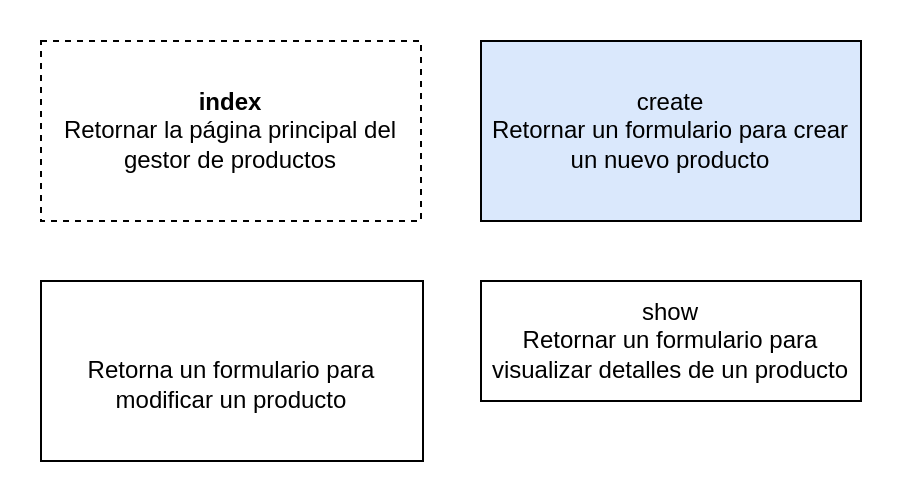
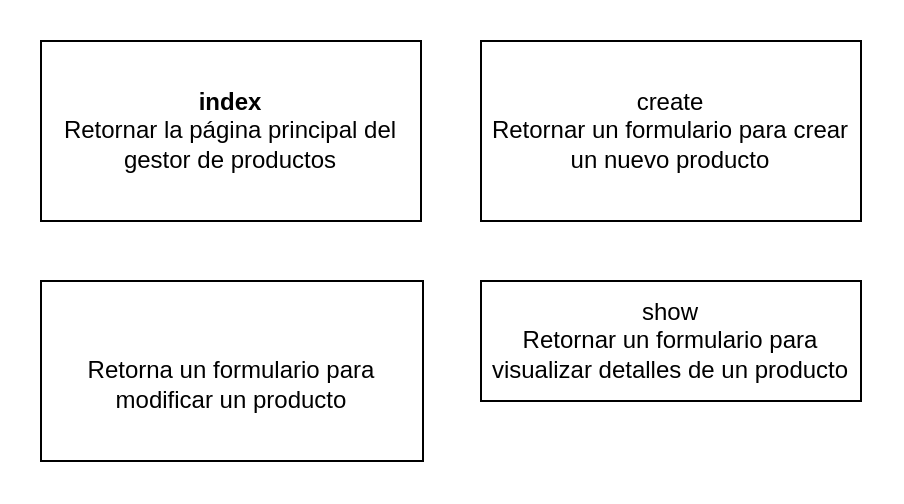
node "index Retornar la página principal del gestor de productos": style dashed -> solid
node "create Retornar un formulario para crear un nuevo producto": fillcolor #dae8fc -> #ffffff
